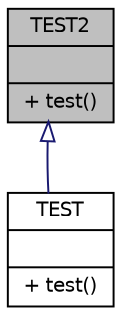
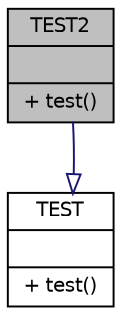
edge "TEST" -> "TEST2": reversed
